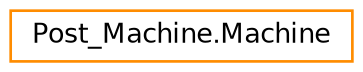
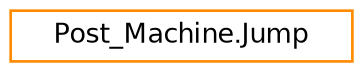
node "Post_Machine.Machine": label "Post_Machine.Machine" -> "Post_Machine.Jump"
